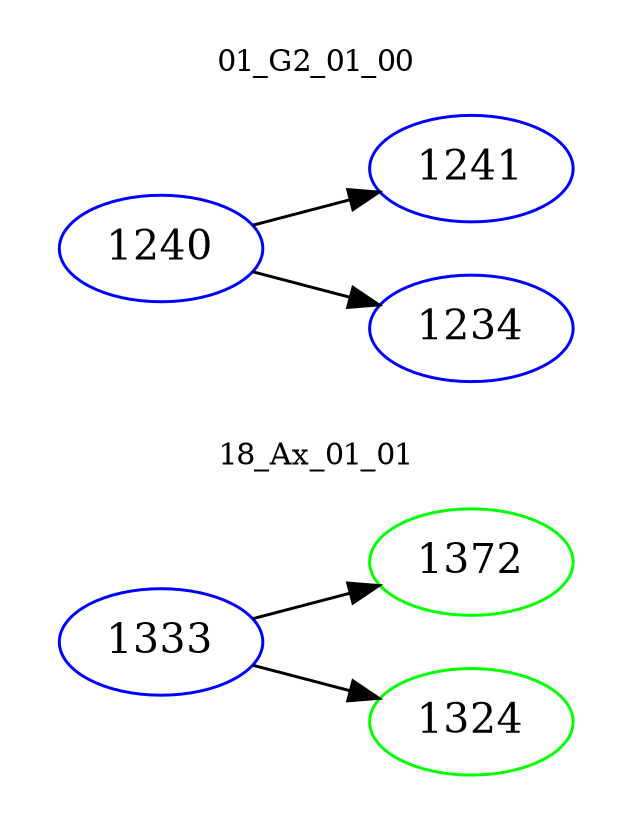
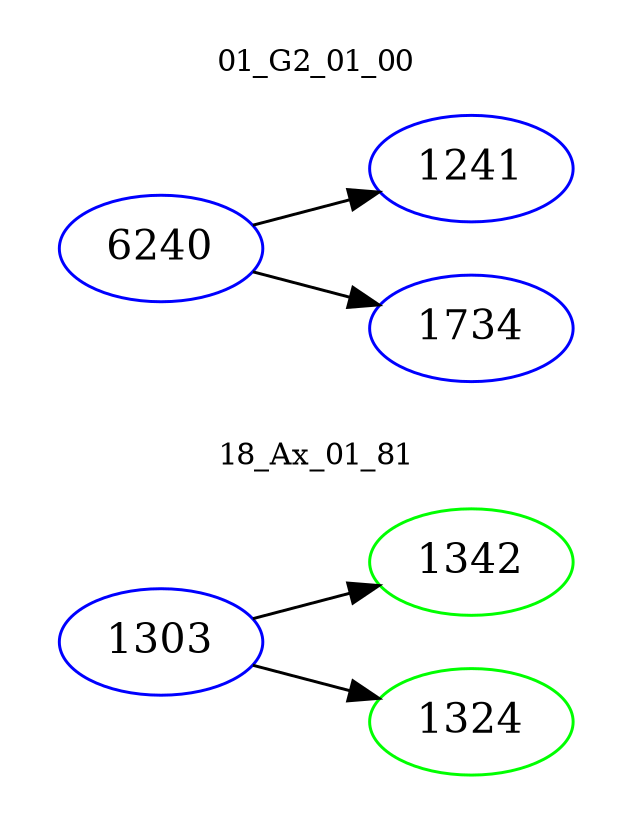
node "1240": label "1240" -> "6240"
node "1234": label "1234" -> "1734"
cluster "18_Ax_01_01": label "18_Ax_01_01" -> "18_Ax_01_81"
node "1372": label "1372" -> "1342"
node "1333": label "1333" -> "1303"
